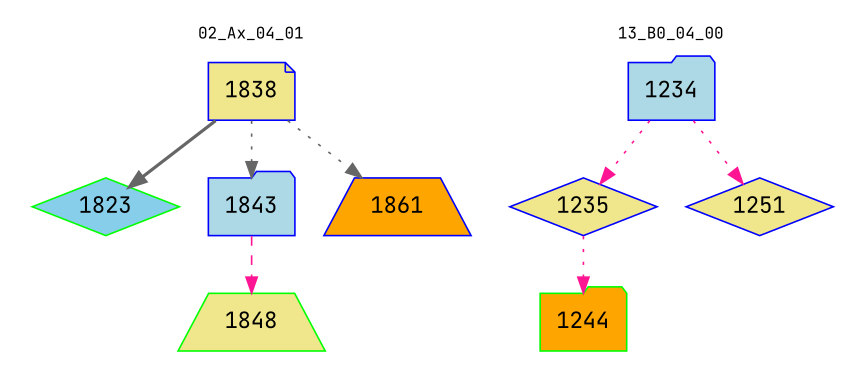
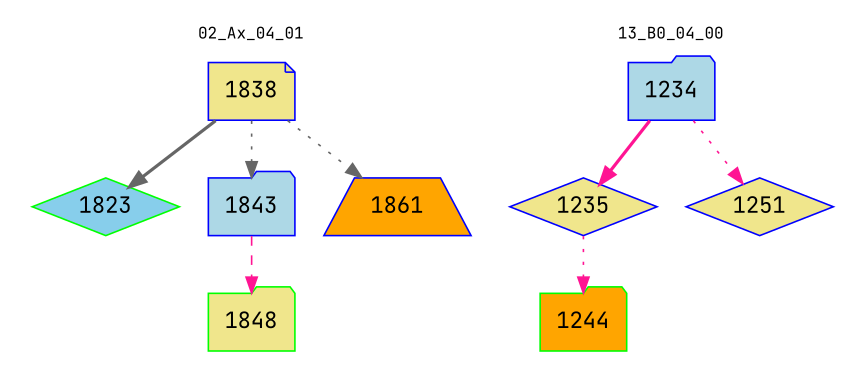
edge "1234" -> "1235": style dotted -> bold
node "1848": shape trapezium -> folder
